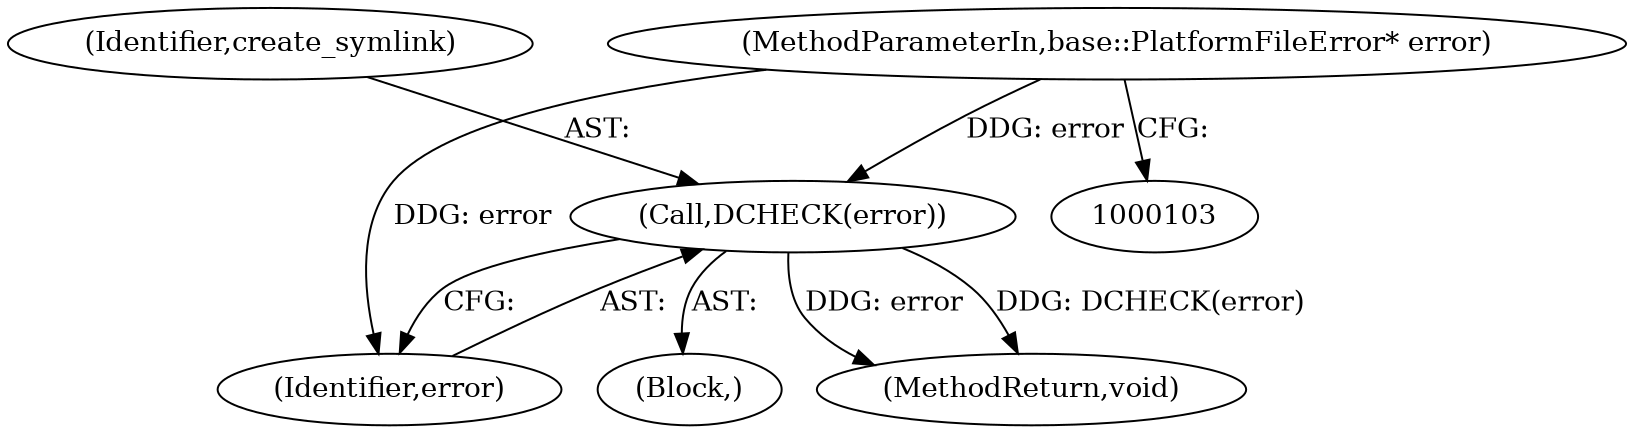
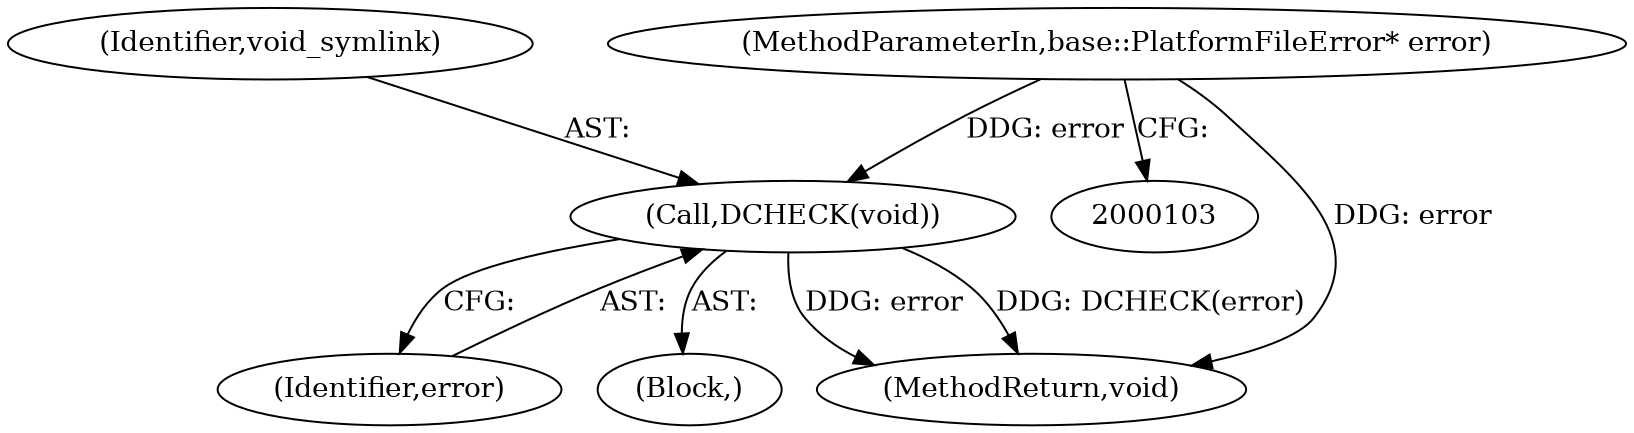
node "(Identifier,create_symlink)": label "(Identifier,create_symlink)" -> "(Identifier,void_symlink)"
edge "(MethodParameterIn,base::PlatformFileError* error)" -> "(Identifier,error)": now "(MethodParameterIn,base::PlatformFileError* error)" -> "(MethodReturn,void)"
node "(Call,DCHECK(error))": label "(Call,DCHECK(error))" -> "(Call,DCHECK(void))"
node "1000103": label "1000103" -> "2000103"
